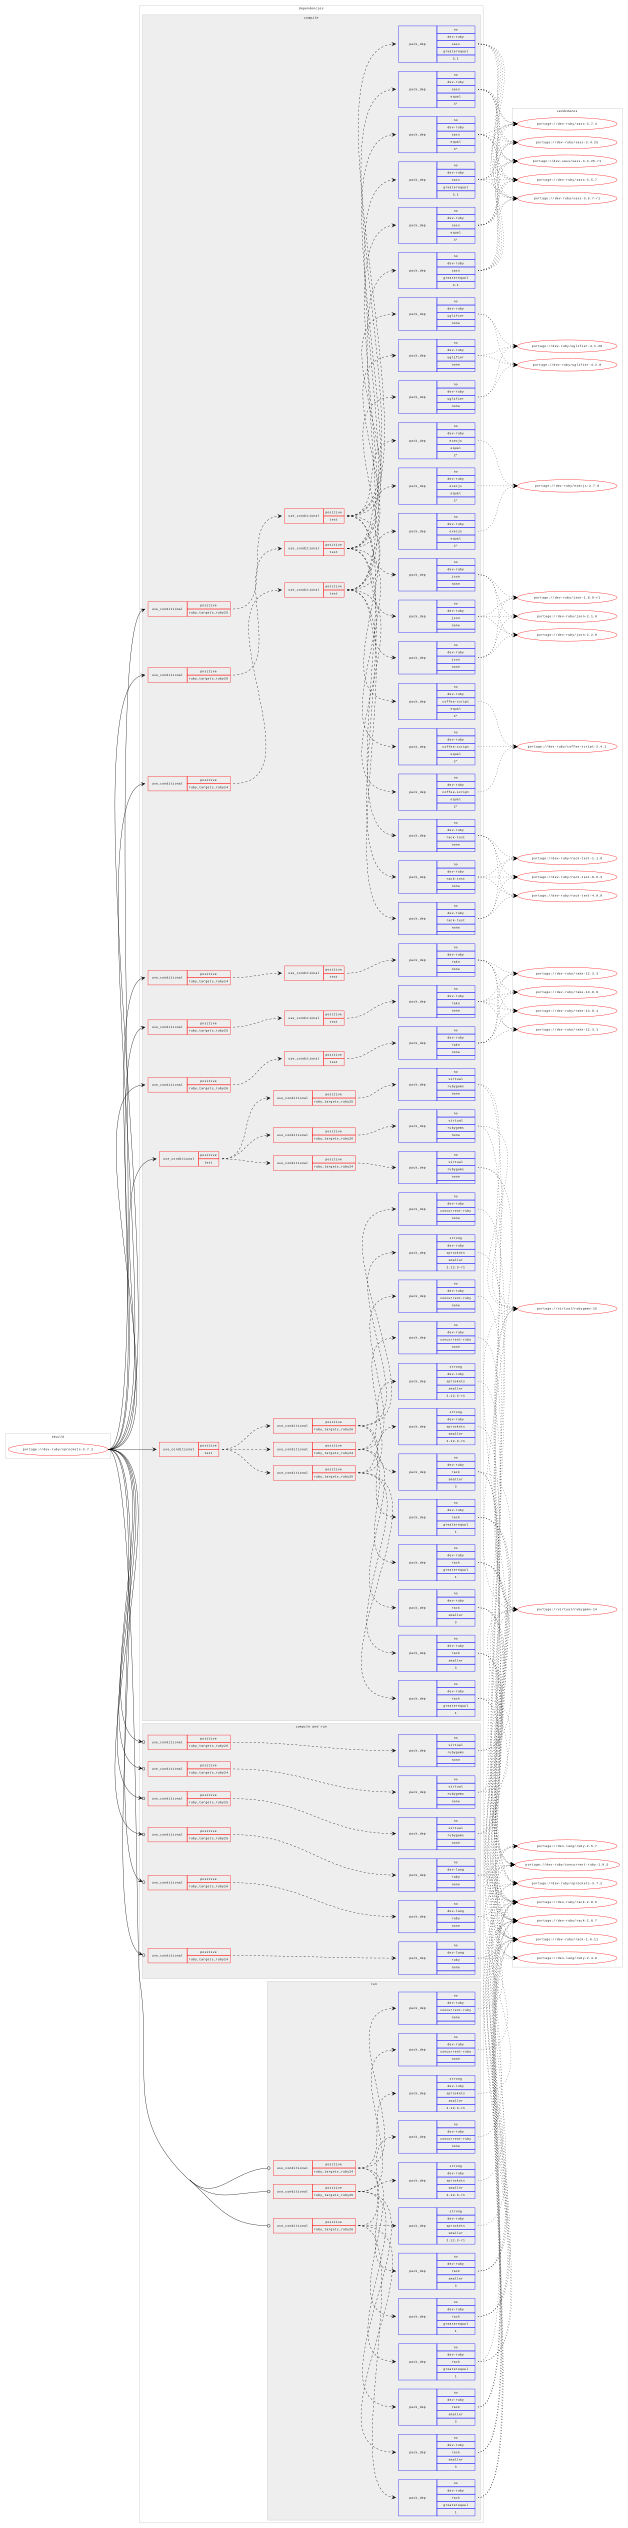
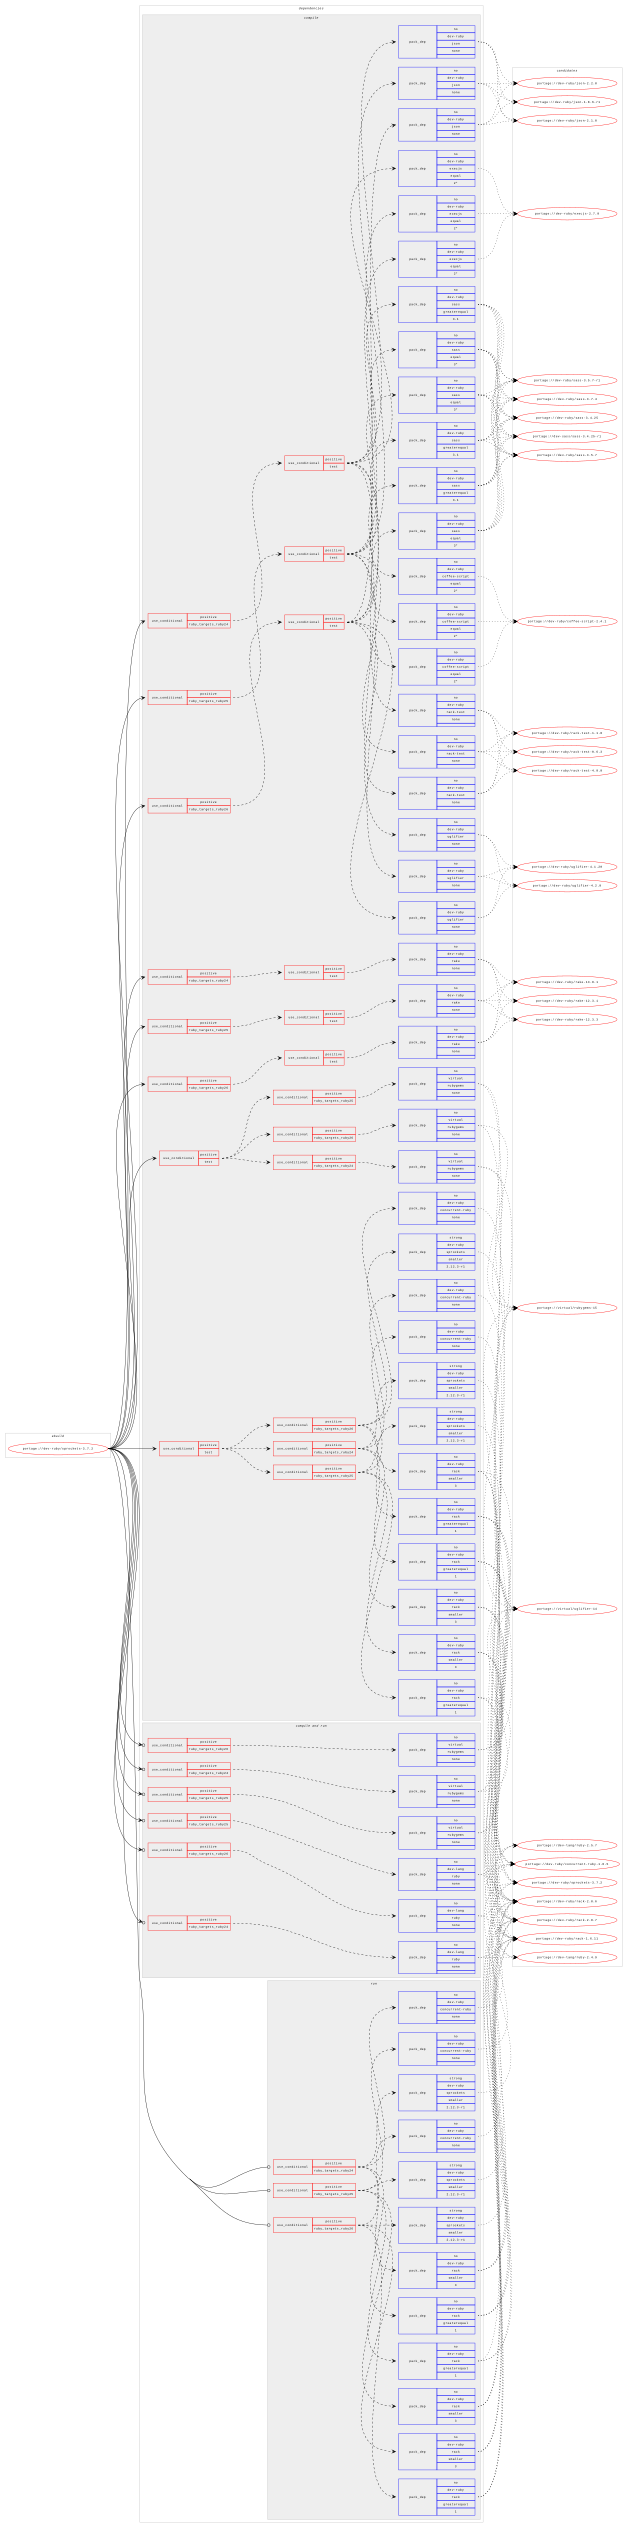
node "portage://dev-ruby/rake-13.0.0": removed
node "portage://virtual/rubygems-14": label "portage://virtual/rubygems-14" -> "portage://virtual/uglifier-14"
